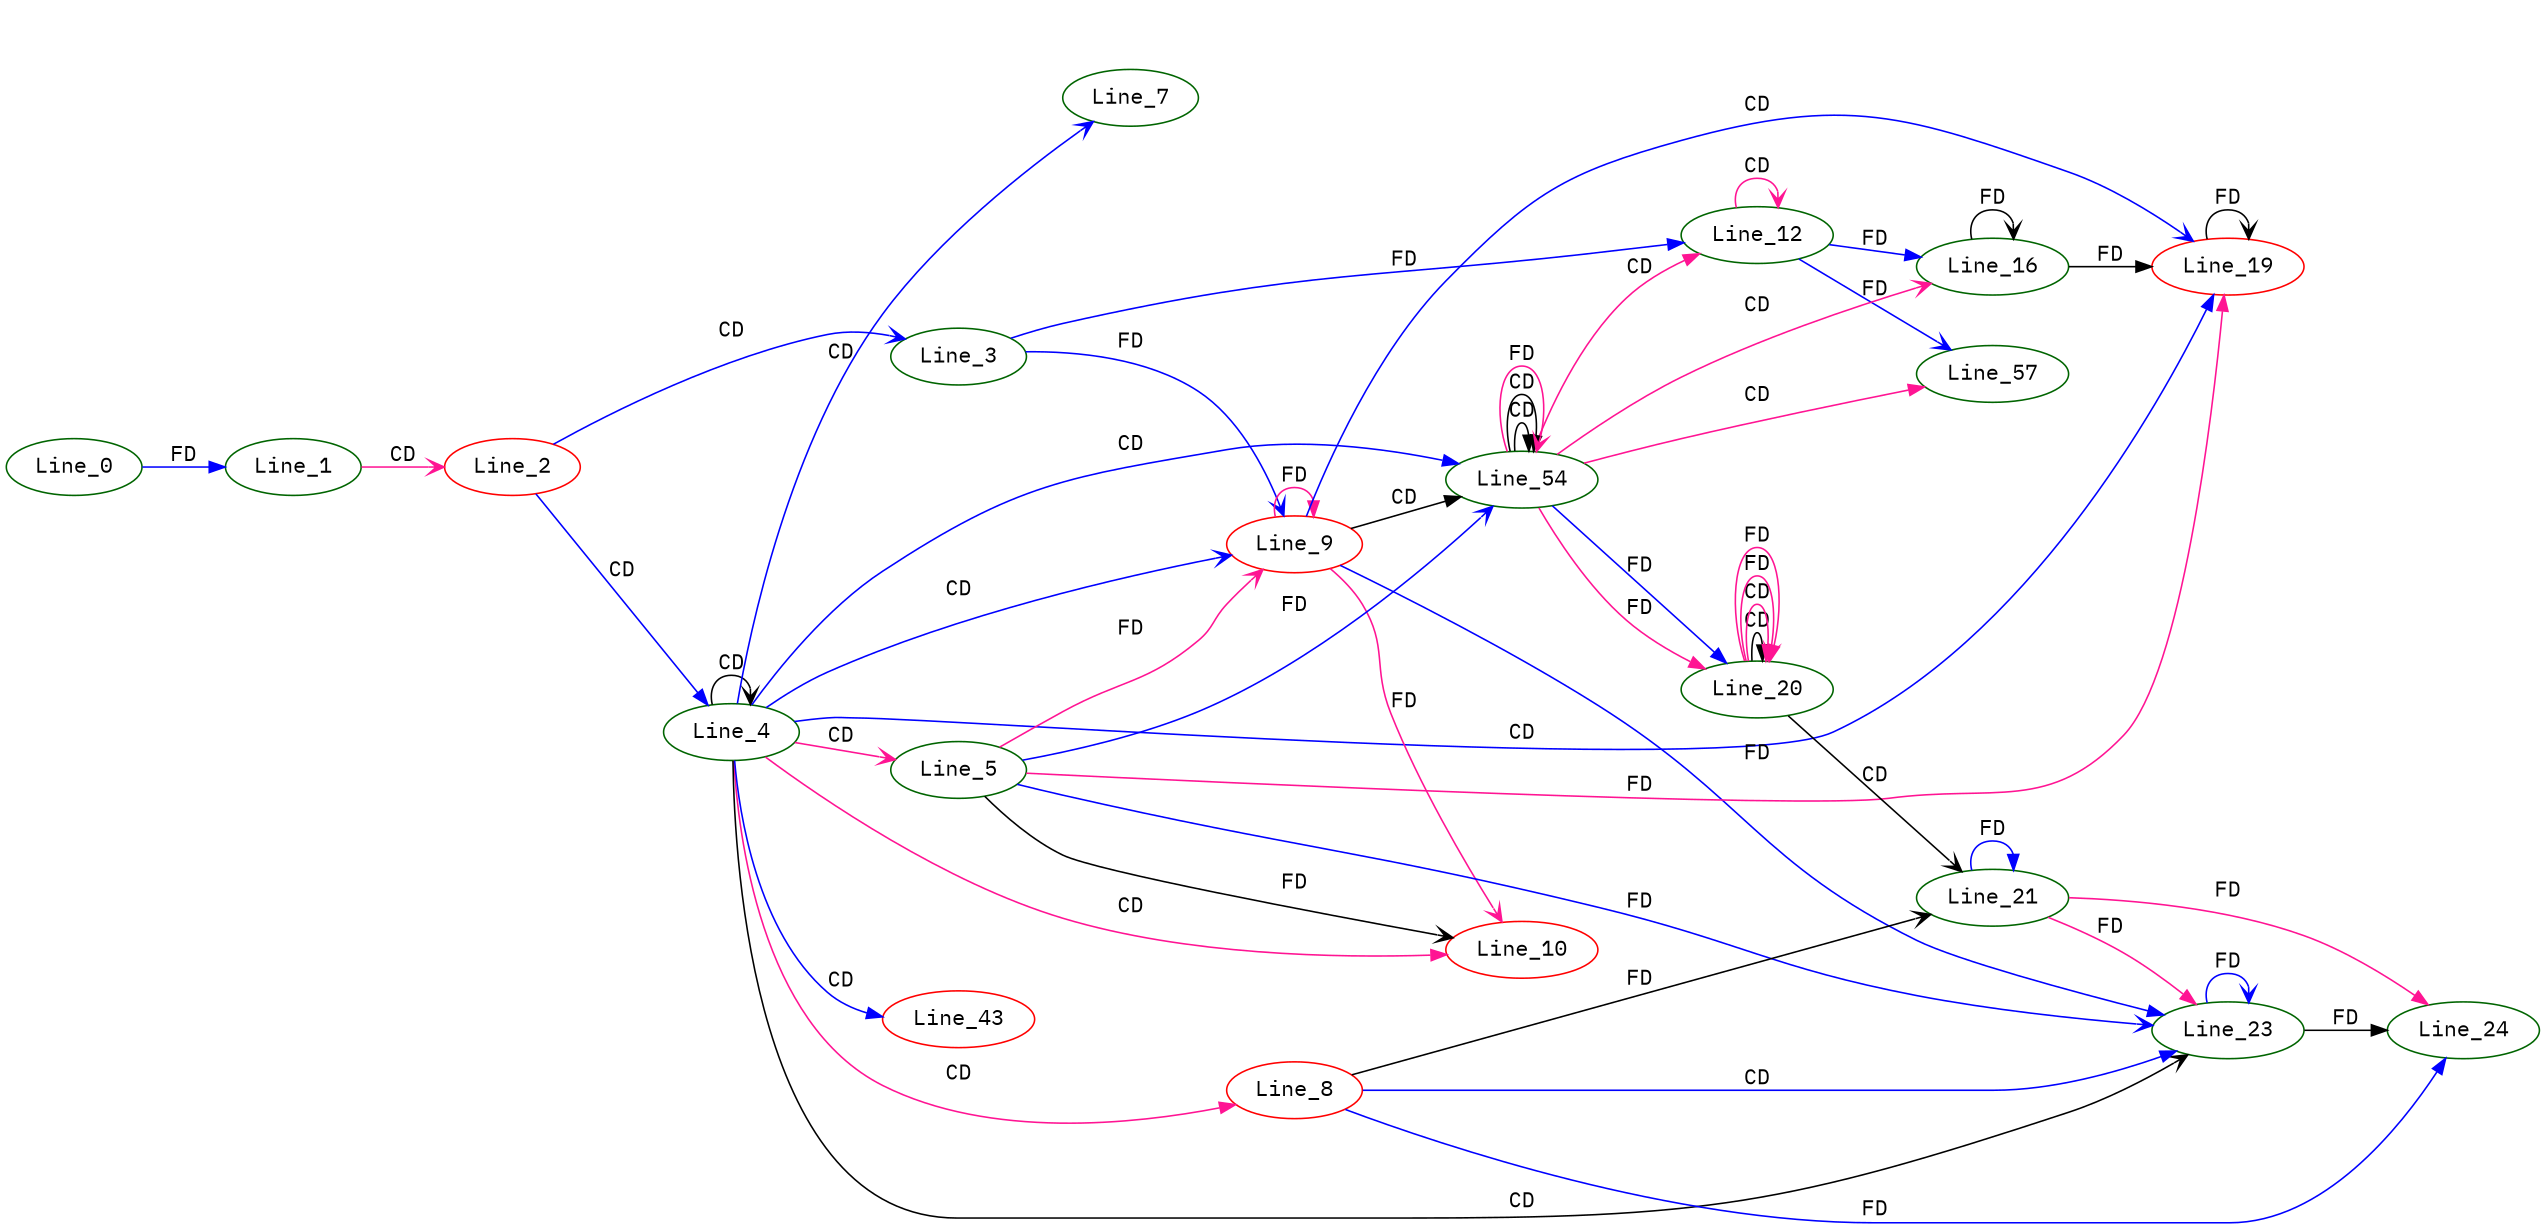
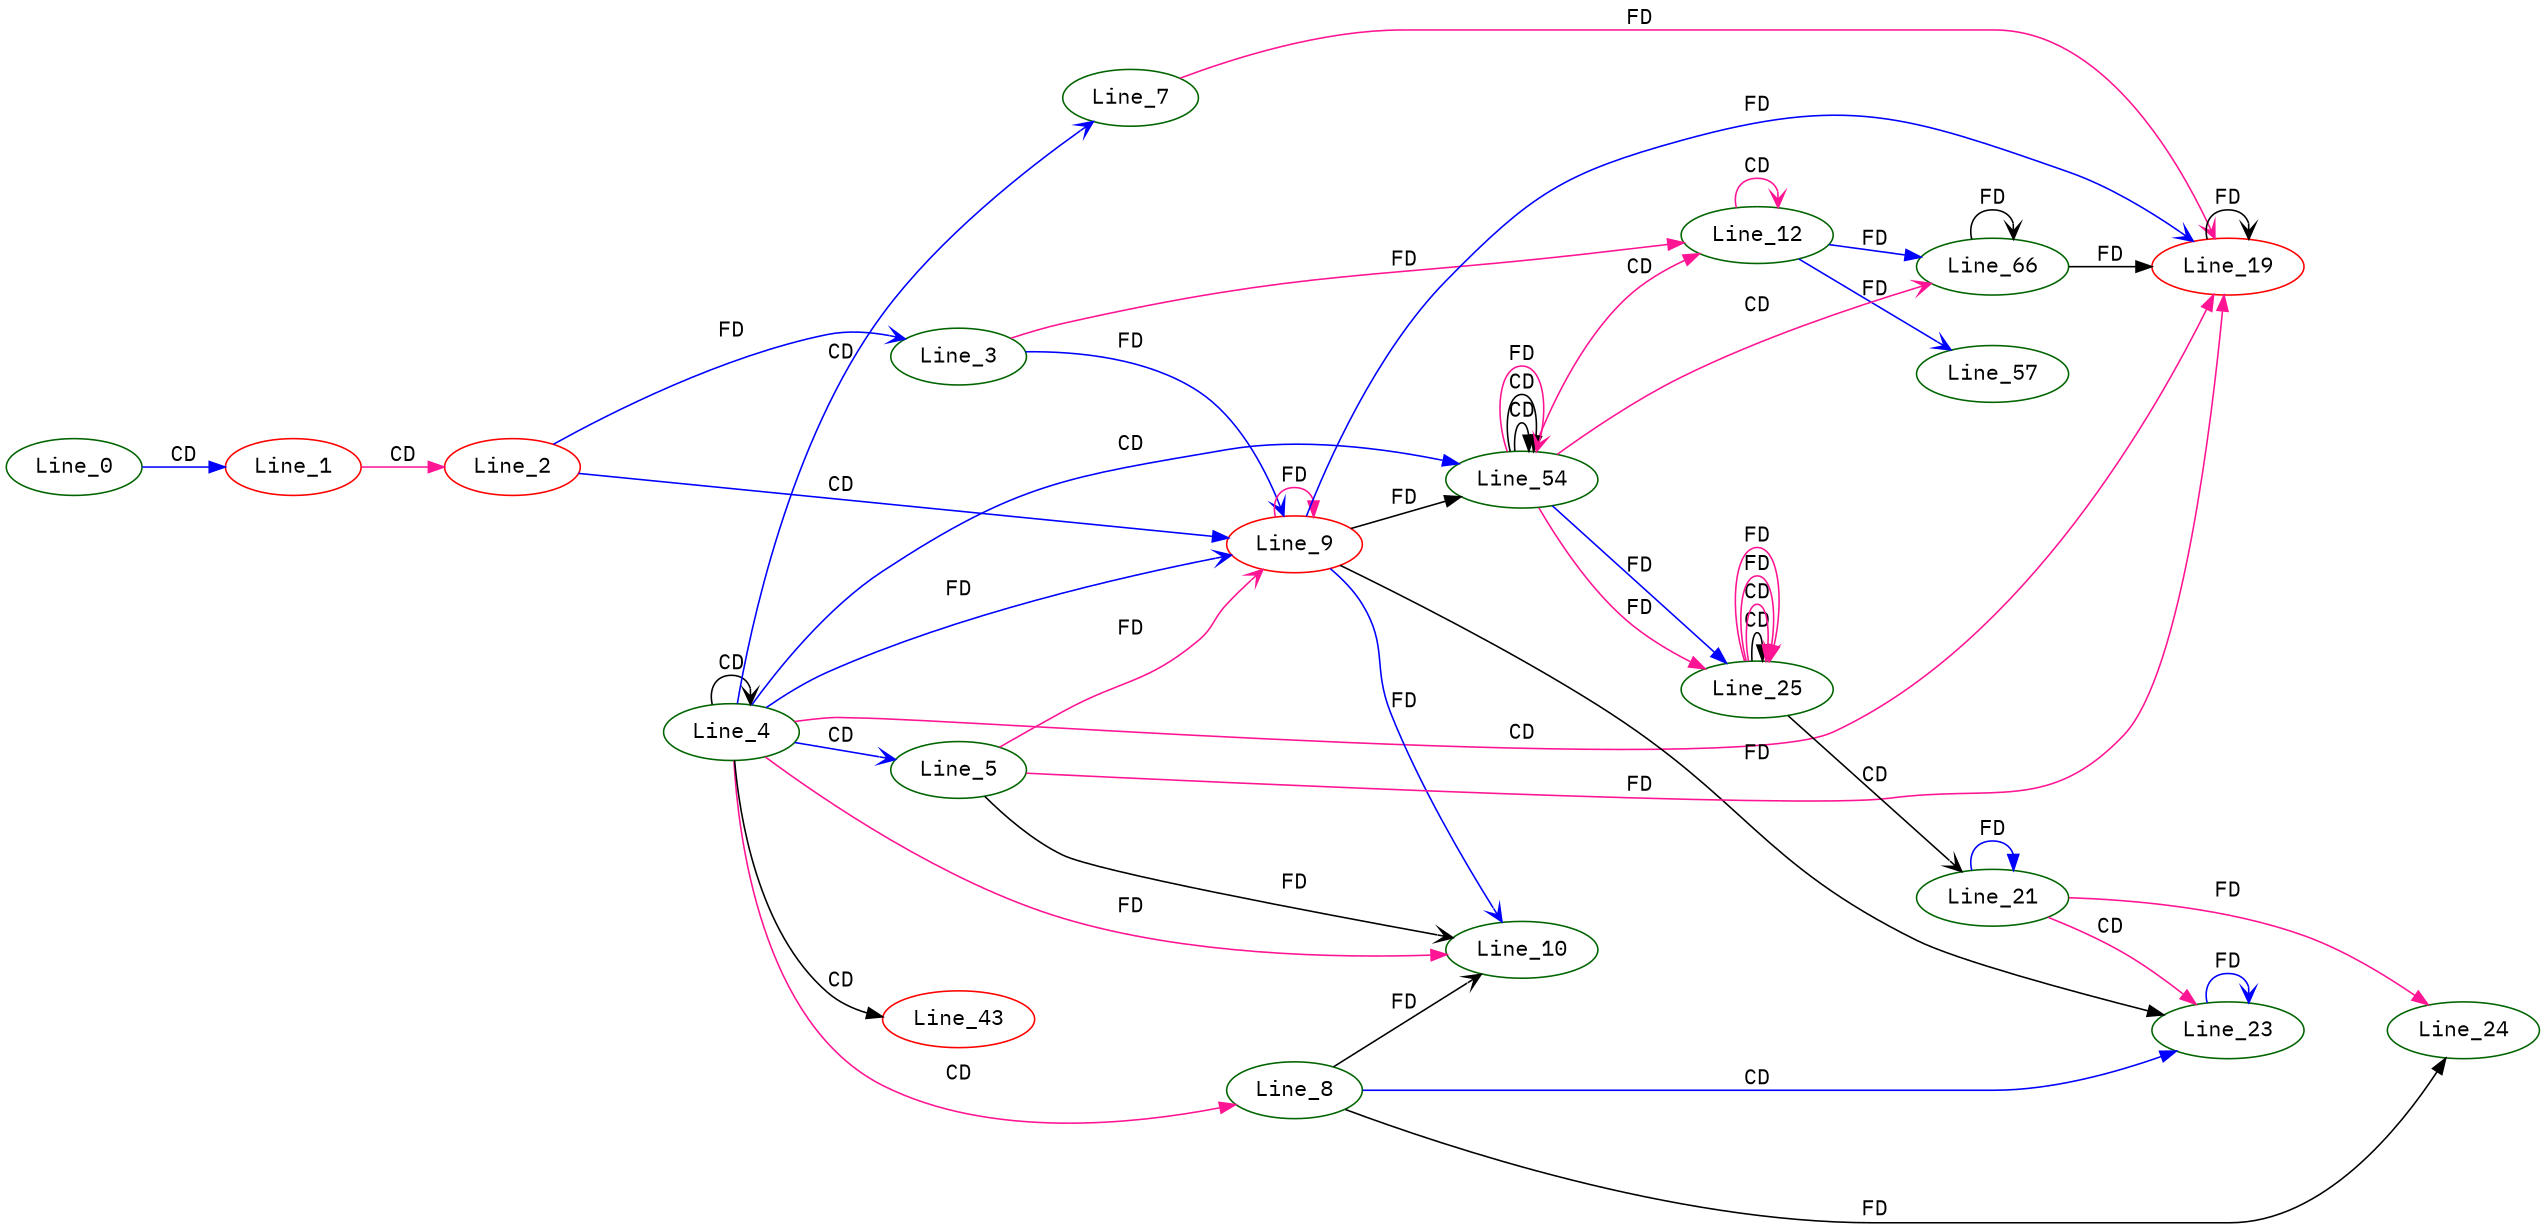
edge "Line_7" -> "Line_19": added, label "FD"
edge "Line_9" -> "Line_19": label "CD" -> "FD"
node "Line_16": label "Line_16" -> "Line_66"
edge "Line_3" -> "Line_12": color blue -> deeppink
edge "Line_2" -> "Line_3": label "CD" -> "FD"
edge "Line_54" -> "Line_57": removed, label "CD"
edge "Line_0" -> "Line_1": label "FD" -> "CD"
node "Line_1": color darkgreen -> red
edge "Line_1" -> "Line_2": arrowhead vee -> normal
edge "Line_9" -> "Line_54": label "CD" -> "FD"
edge "Line_4" -> "Line_9": label "CD" -> "FD"
edge "Line_2" -> "Line_4": now "Line_2" -> "Line_9"
edge "Line_5" -> "Line_54": removed, label "FD"
node "Line_20": label "Line_20" -> "Line_25"
edge "Line_9" -> "Line_10": color deeppink -> blue
edge "Line_4" -> "Line_19": color blue -> deeppink
edge "Line_4" -> "Line_5": color deeppink -> blue
edge "Line_9" -> "Line_23": color blue -> black
edge "Line_5" -> "Line_23": removed, label "FD"
edge "Line_4" -> "Line_43": color blue -> black
edge "Line_4" -> "Line_10": label "CD" -> "FD"
edge "Line_21" -> "Line_23": label "FD" -> "CD"
node "Line_10": color red -> darkgreen
edge "Line_8" -> "Line_21": now "Line_8" -> "Line_10"
edge "Line_23" -> "Line_24": removed, label "FD"
node "Line_8": color red -> darkgreen
edge "Line_4" -> "Line_23": removed, label "CD"
edge "Line_8" -> "Line_24": color blue -> black
